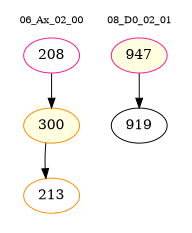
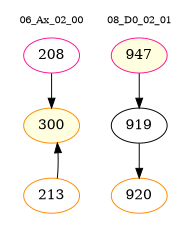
edge "300" -> "213": reversed
node "920": added
